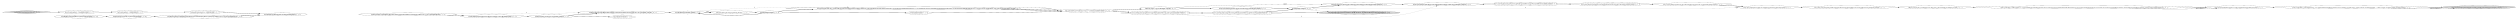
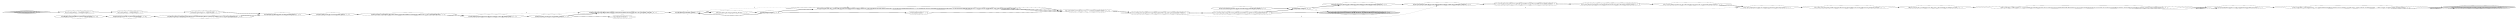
node "TaskStatus status = future.get()@@@17@@@['0', '0', '1']": removed
node "EasyMock.expectLastCall().anyTimes()@@@7@@@['1', '1', '1']": added
